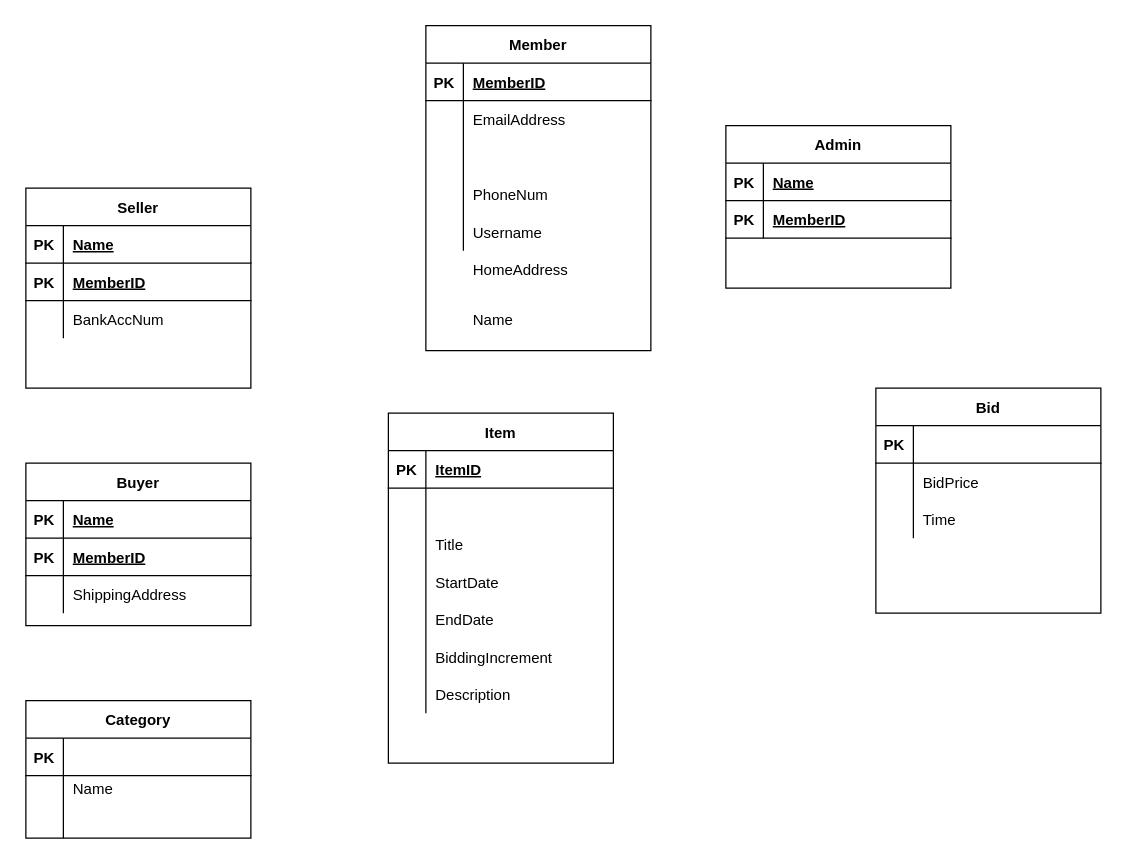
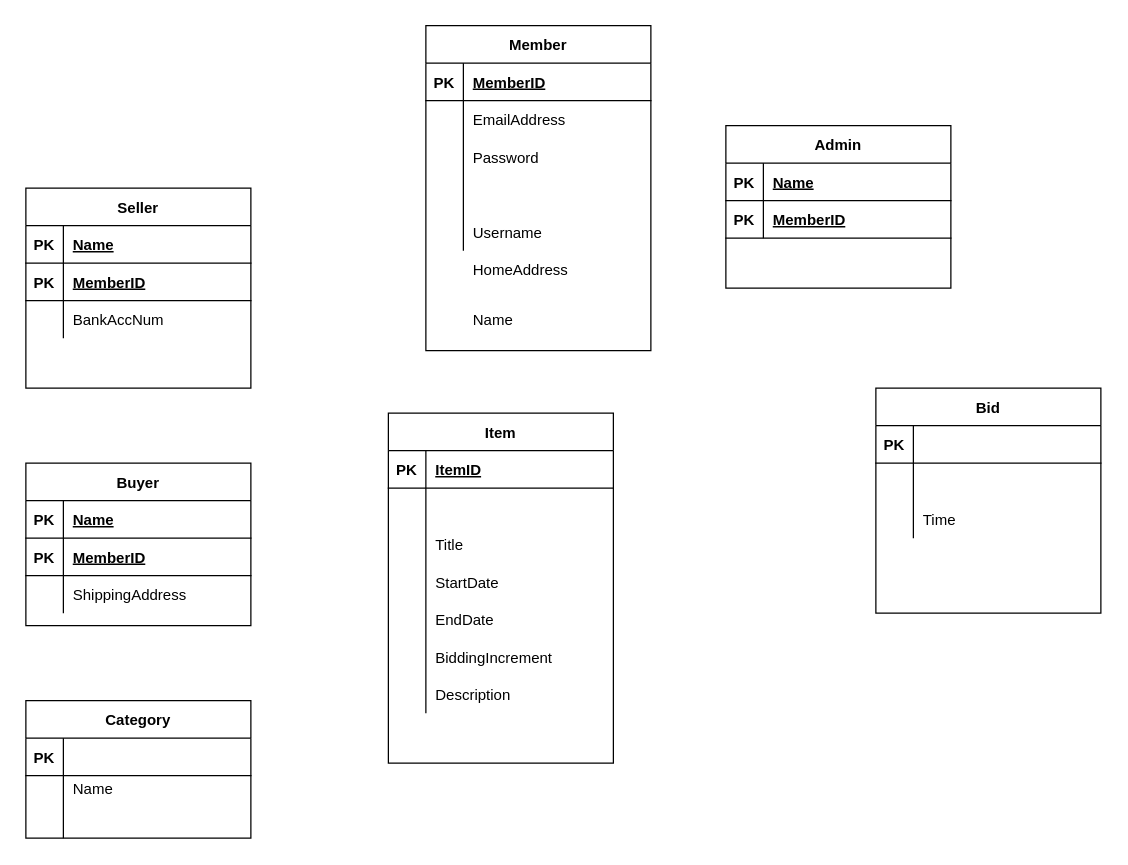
node "Password": added
node "PhoneNum": removed
node "BidPrice": removed
